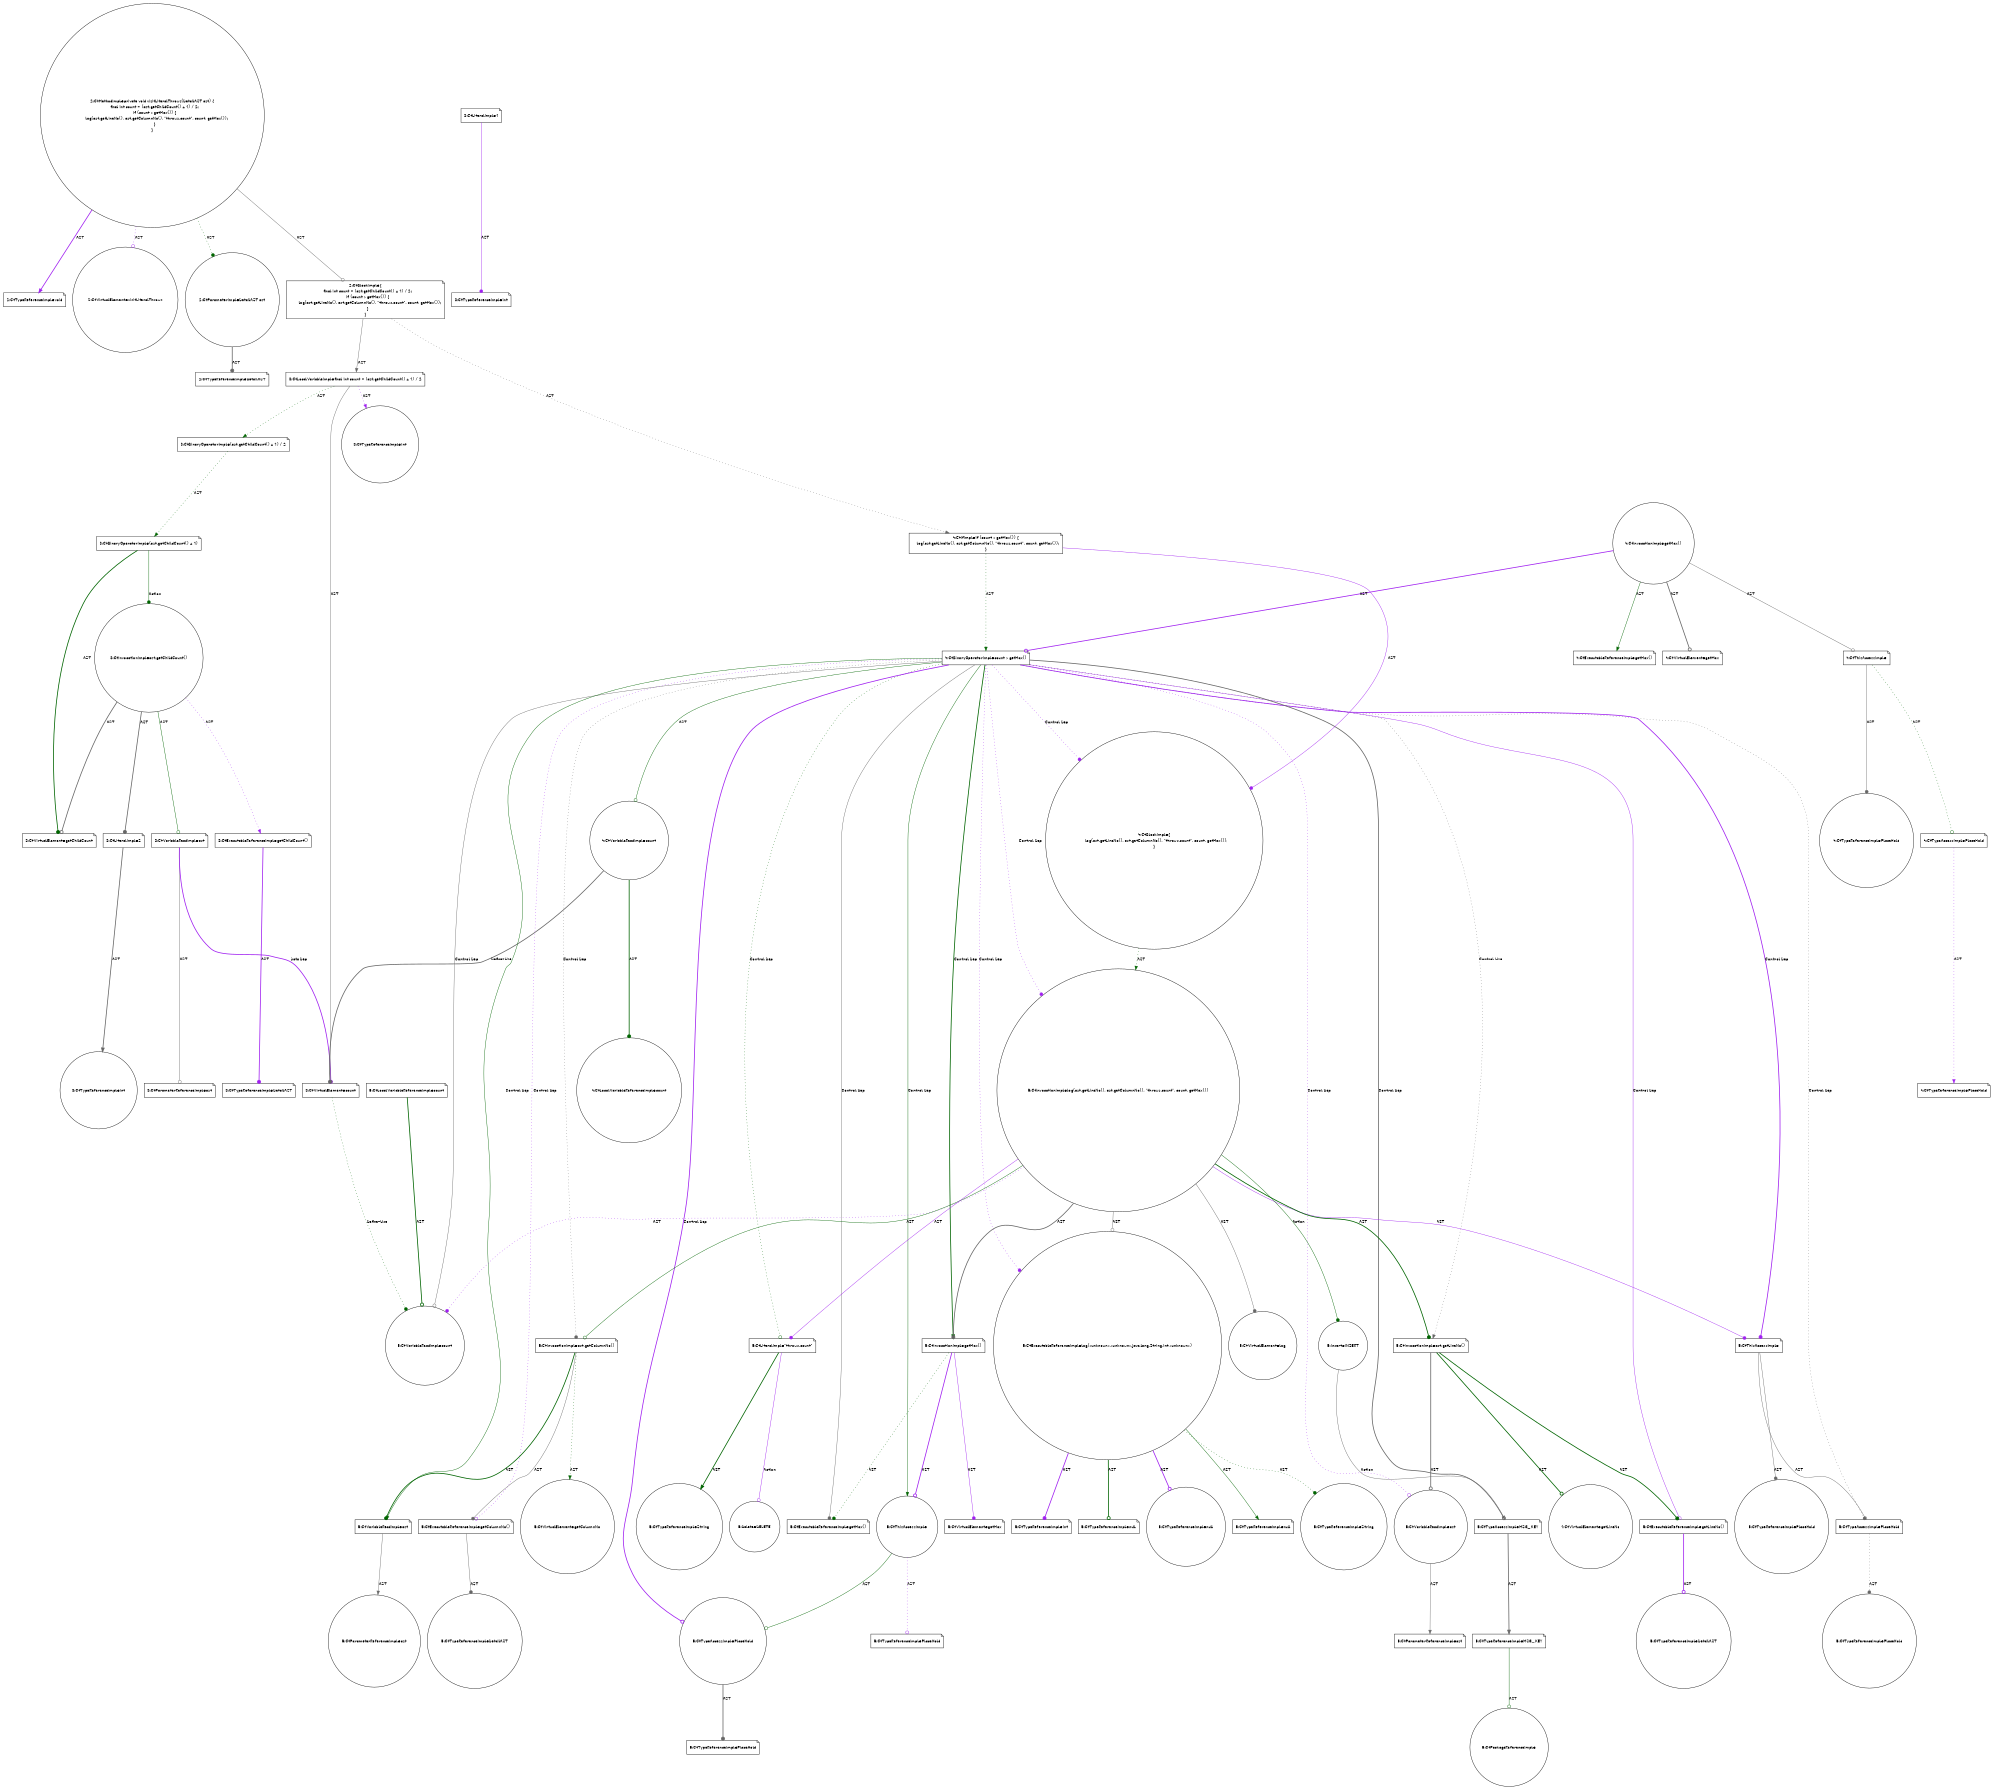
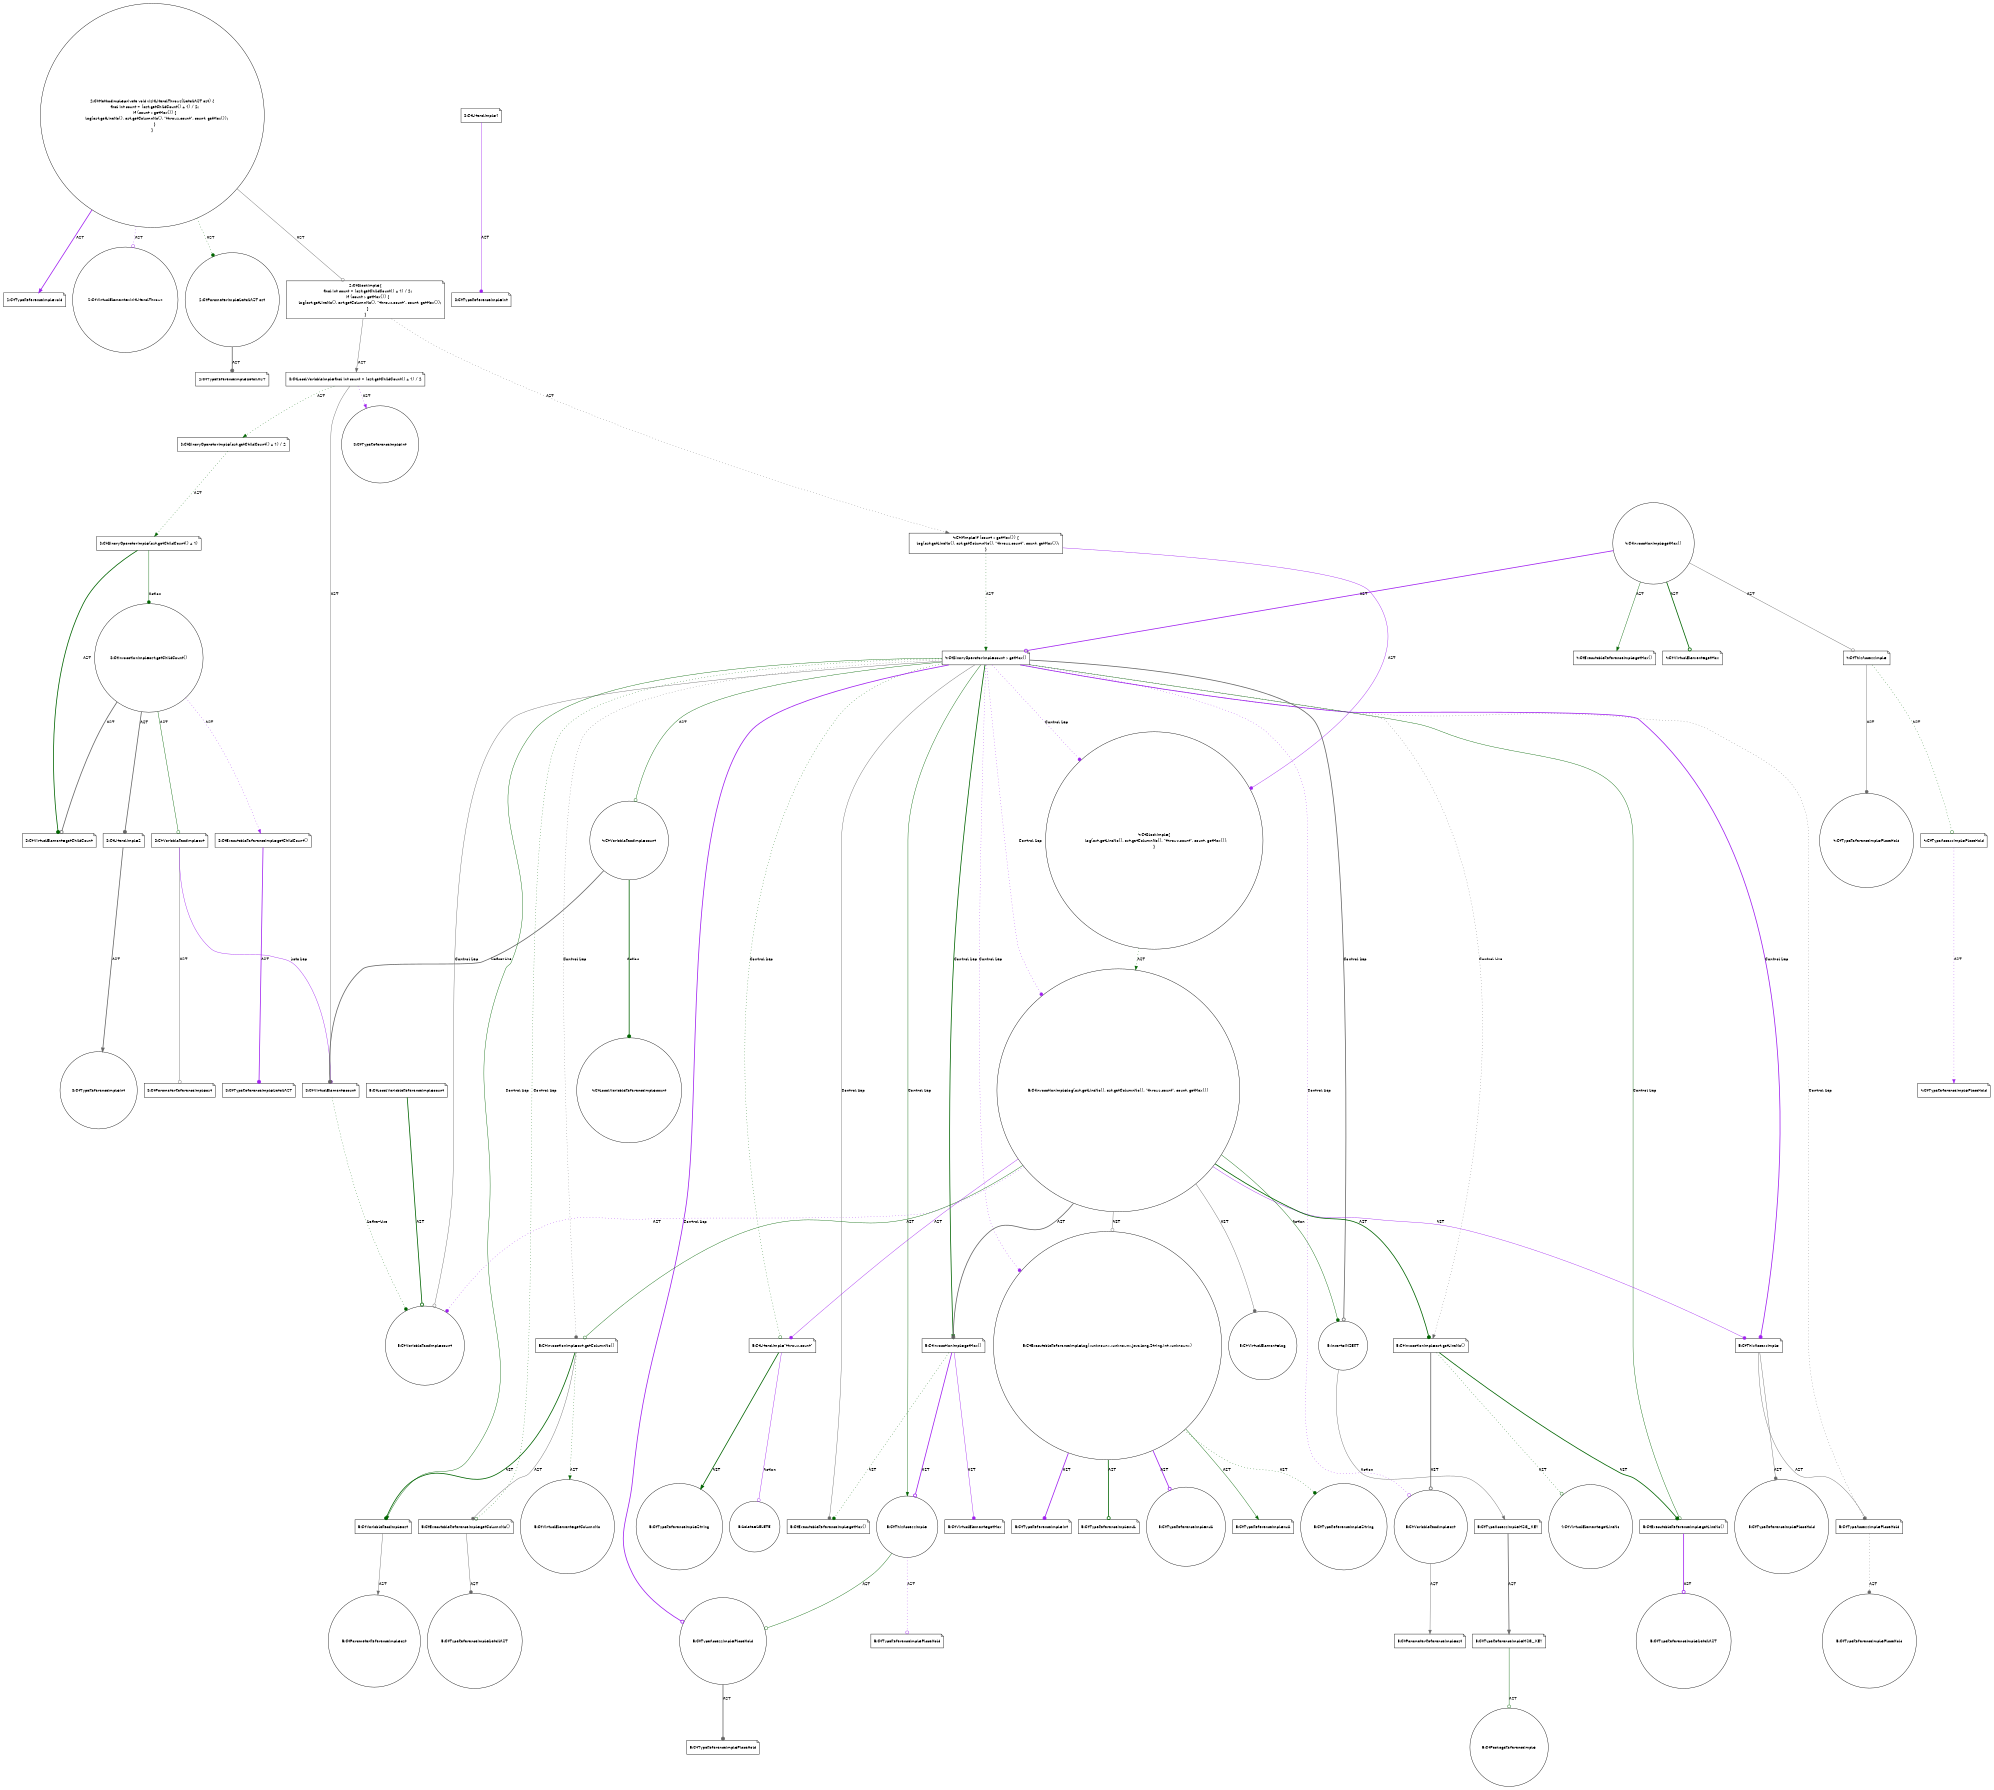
edge "4:CtInvocationImpl@getMax()" -> "4:CtVirtualElement@getMax": color gray40 -> darkgreen
edge "4:CtBinaryOperatorImpl@count > getMax()" -> "5:CtExecutableReferenceImpl@getLineNo()": color purple -> darkgreen
edge "4:CtBinaryOperatorImpl@count > getMax()" -> "5:CtExecutableReferenceImpl@getColumnNo()": color purple -> darkgreen
edge "3:CtVariableReadImpl@ast" -> "3:CtVirtualElement@count": style bold -> solid
edge "4:CtVariableReadImpl@count" -> "4:CtLocalVariableReferenceImpl@count": label "AST" -> "Action"
edge "4:CtBinaryOperatorImpl@count > getMax()" -> "5:CtTypeAccessImpl@MSG_KEY": now "4:CtBinaryOperatorImpl@count > getMax()" -> "5:Insert@INSERT"
edge "5:CtInvocationImpl@ast.getLineNo()" -> "1:CtVirtualElement@getLineNo": style bold -> dotted
